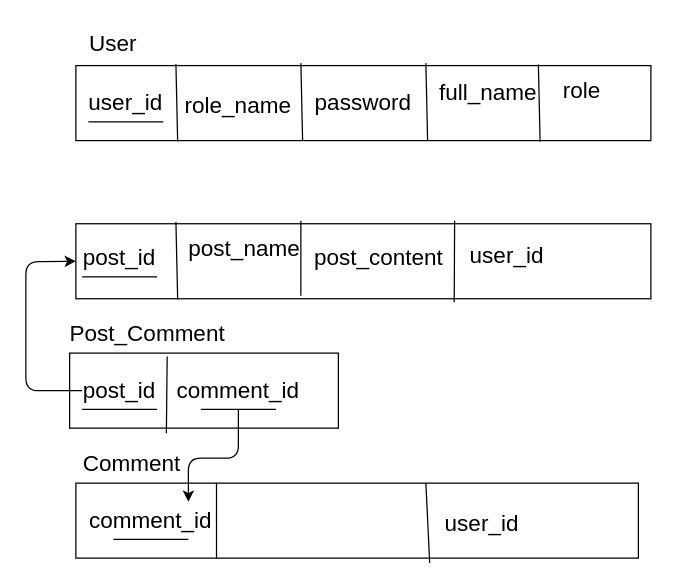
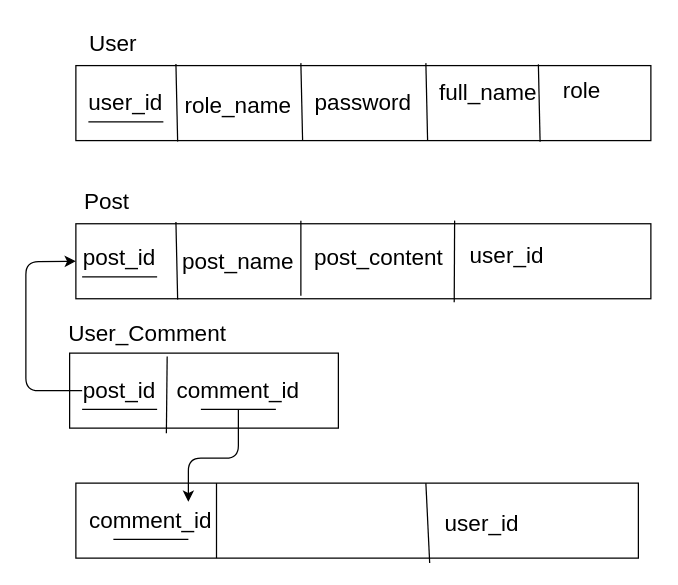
node "Post": added
node "post_name": moved (244, 249) -> (238, 261)
node "Post_Comment": label "Post_Comment" -> "User_Comment"
node "Comment": removed
